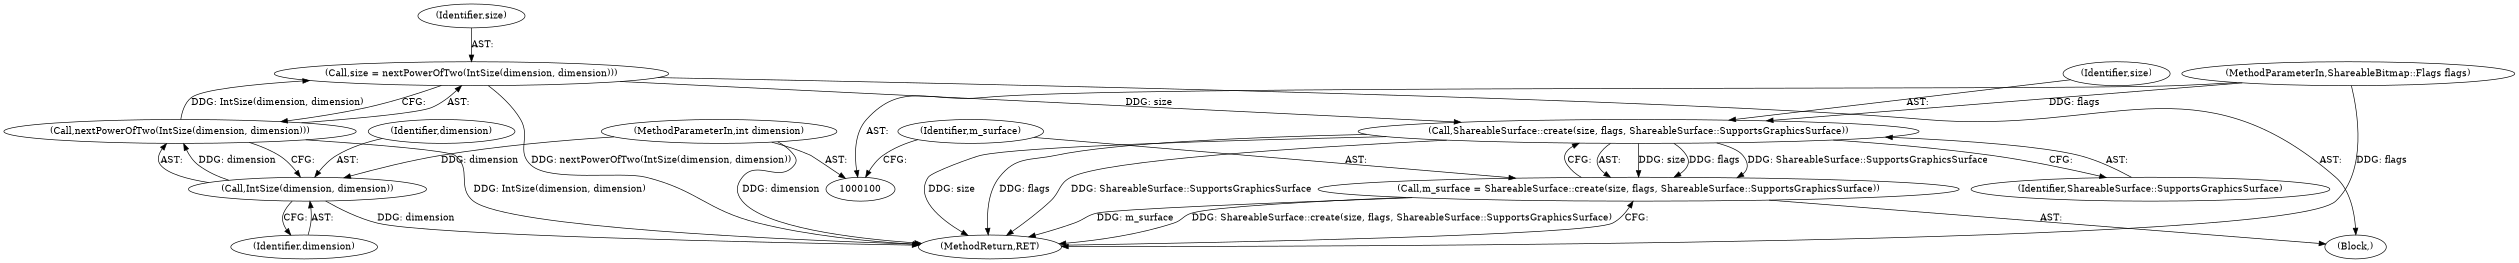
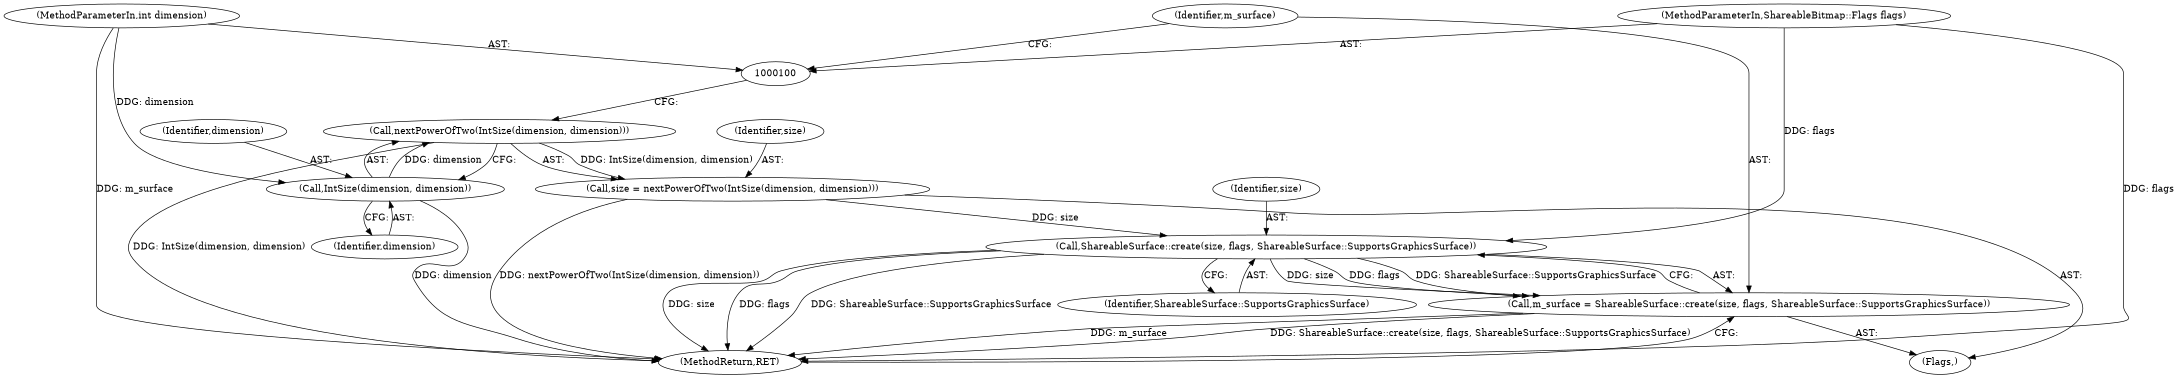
edge "(Call,size = nextPowerOfTwo(IntSize(dimension, dimension)))" -> "(Call,nextPowerOfTwo(IntSize(dimension, dimension)))": now "1000100" -> "(Call,nextPowerOfTwo(IntSize(dimension, dimension)))"
edge "(MethodParameterIn,int dimension)" -> "(MethodReturn,RET)": label "DDG: dimension" -> "DDG: m_surface"
node "(Block,)": label "(Block,)" -> "(Flags,)"
